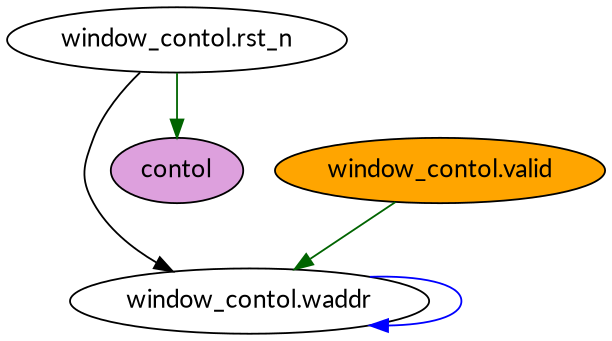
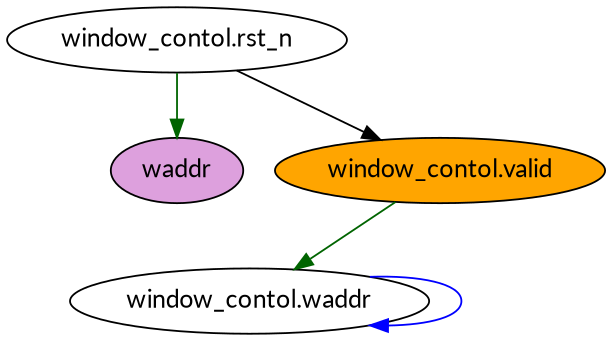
node "contol": label "contol" -> "waddr"
edge "window_contol.rst_n" -> "window_contol.waddr": now "window_contol.rst_n" -> "window_contol.valid"
